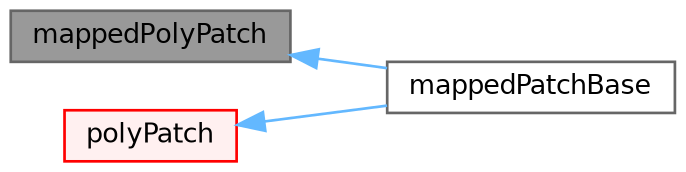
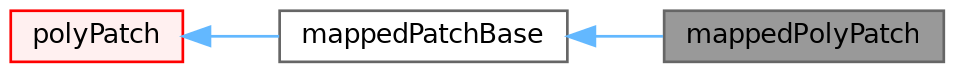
edge "mappedPatchBase" -> "mappedPolyPatch": reversed
